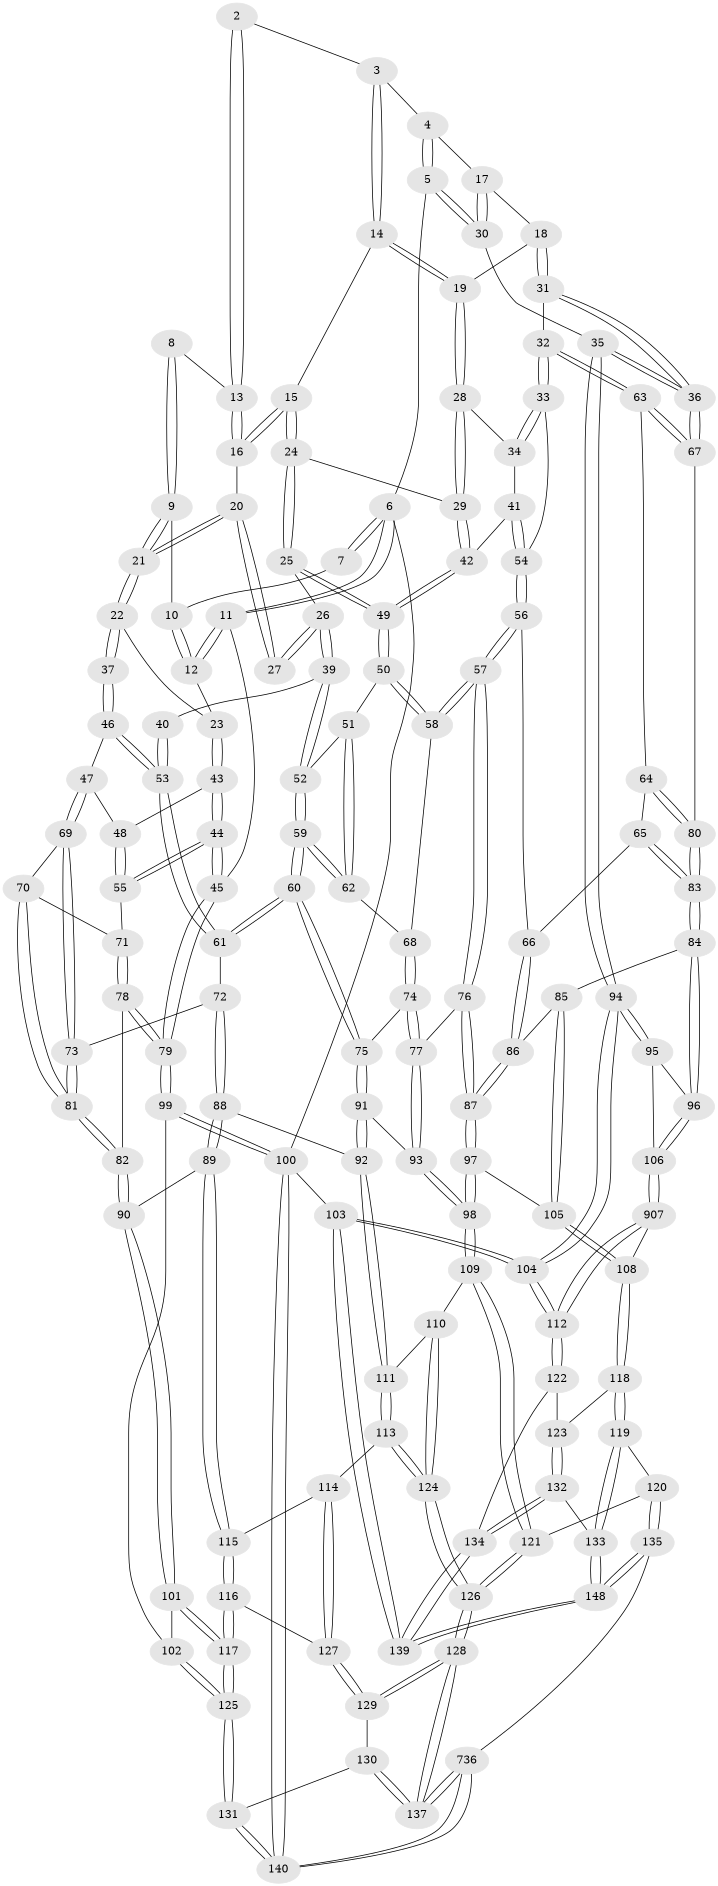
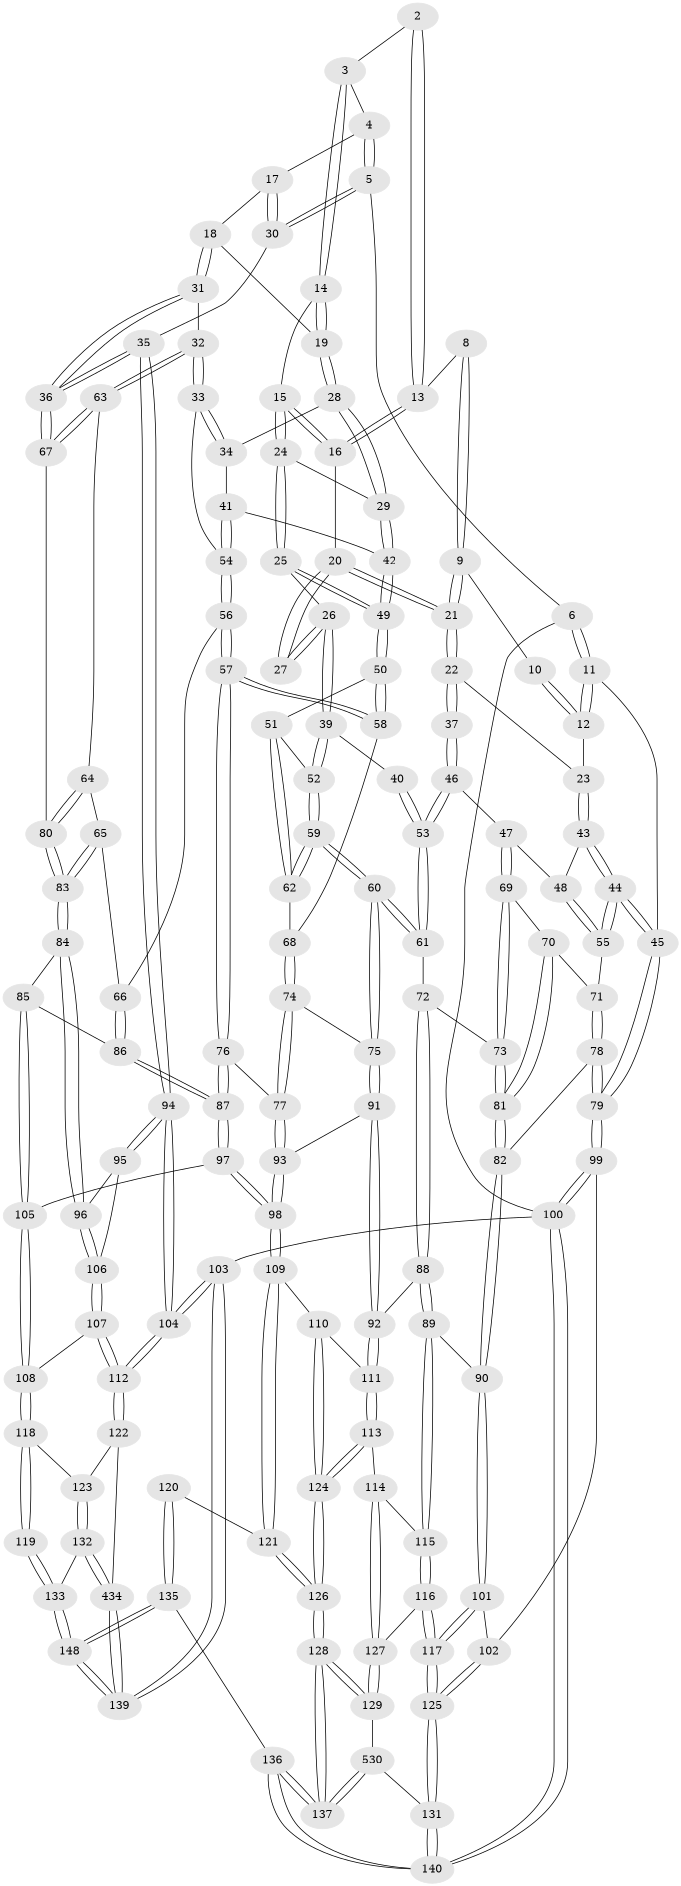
node "7": removed
node "907": label "907" -> "107"
edge "119" -- "120": removed
node "134": label "134" -> "434"
node "130": label "130" -> "530"
node "736": label "736" -> "136"
